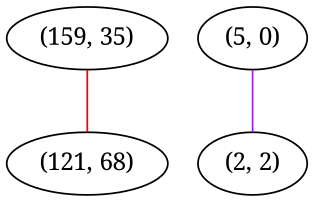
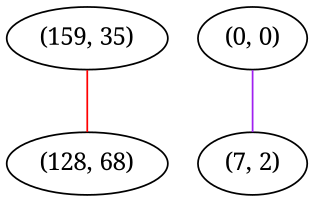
node "(5, 0)": label "(5, 0)" -> "(0, 0)"
node "(121, 68)": label "(121, 68)" -> "(128, 68)"
node "(2, 2)": label "(2, 2)" -> "(7, 2)"
